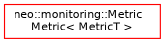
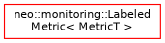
node "neo::monitoring::Metric Metric< MetricT >": label "neo::monitoring::Metric Metric< MetricT >" -> "neo::monitoring::Labeled Metric< MetricT >"
